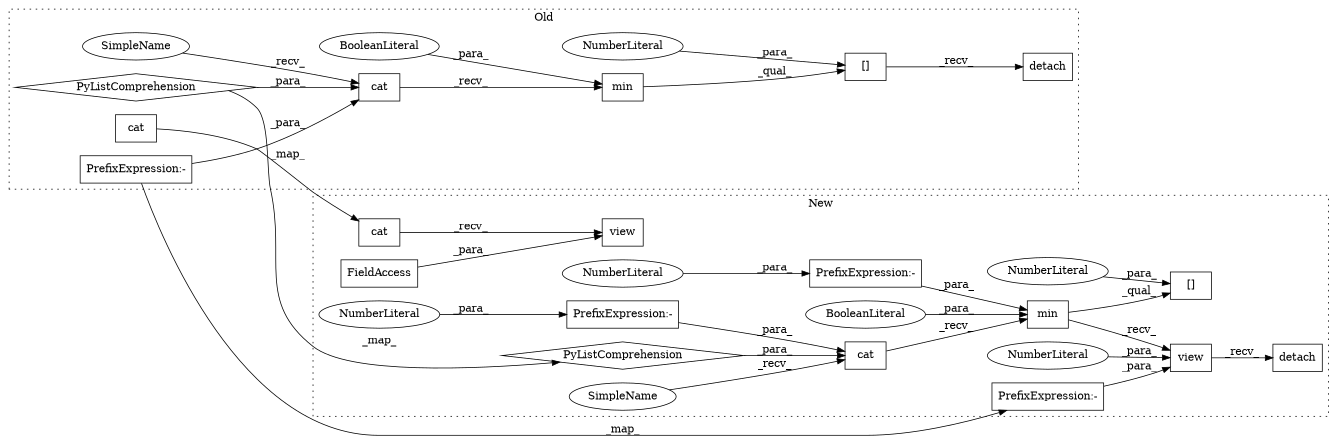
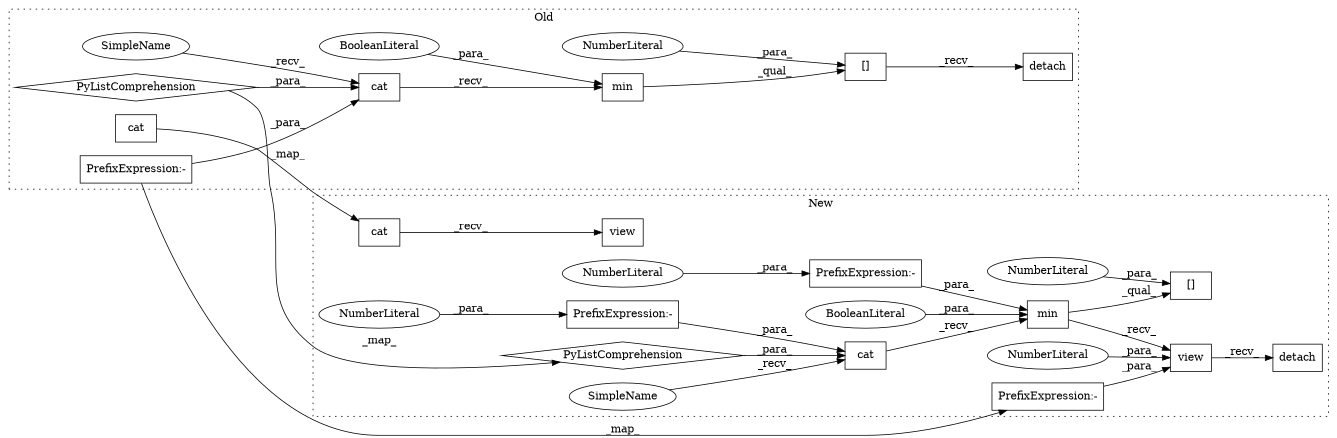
node "FieldAccess": removed
